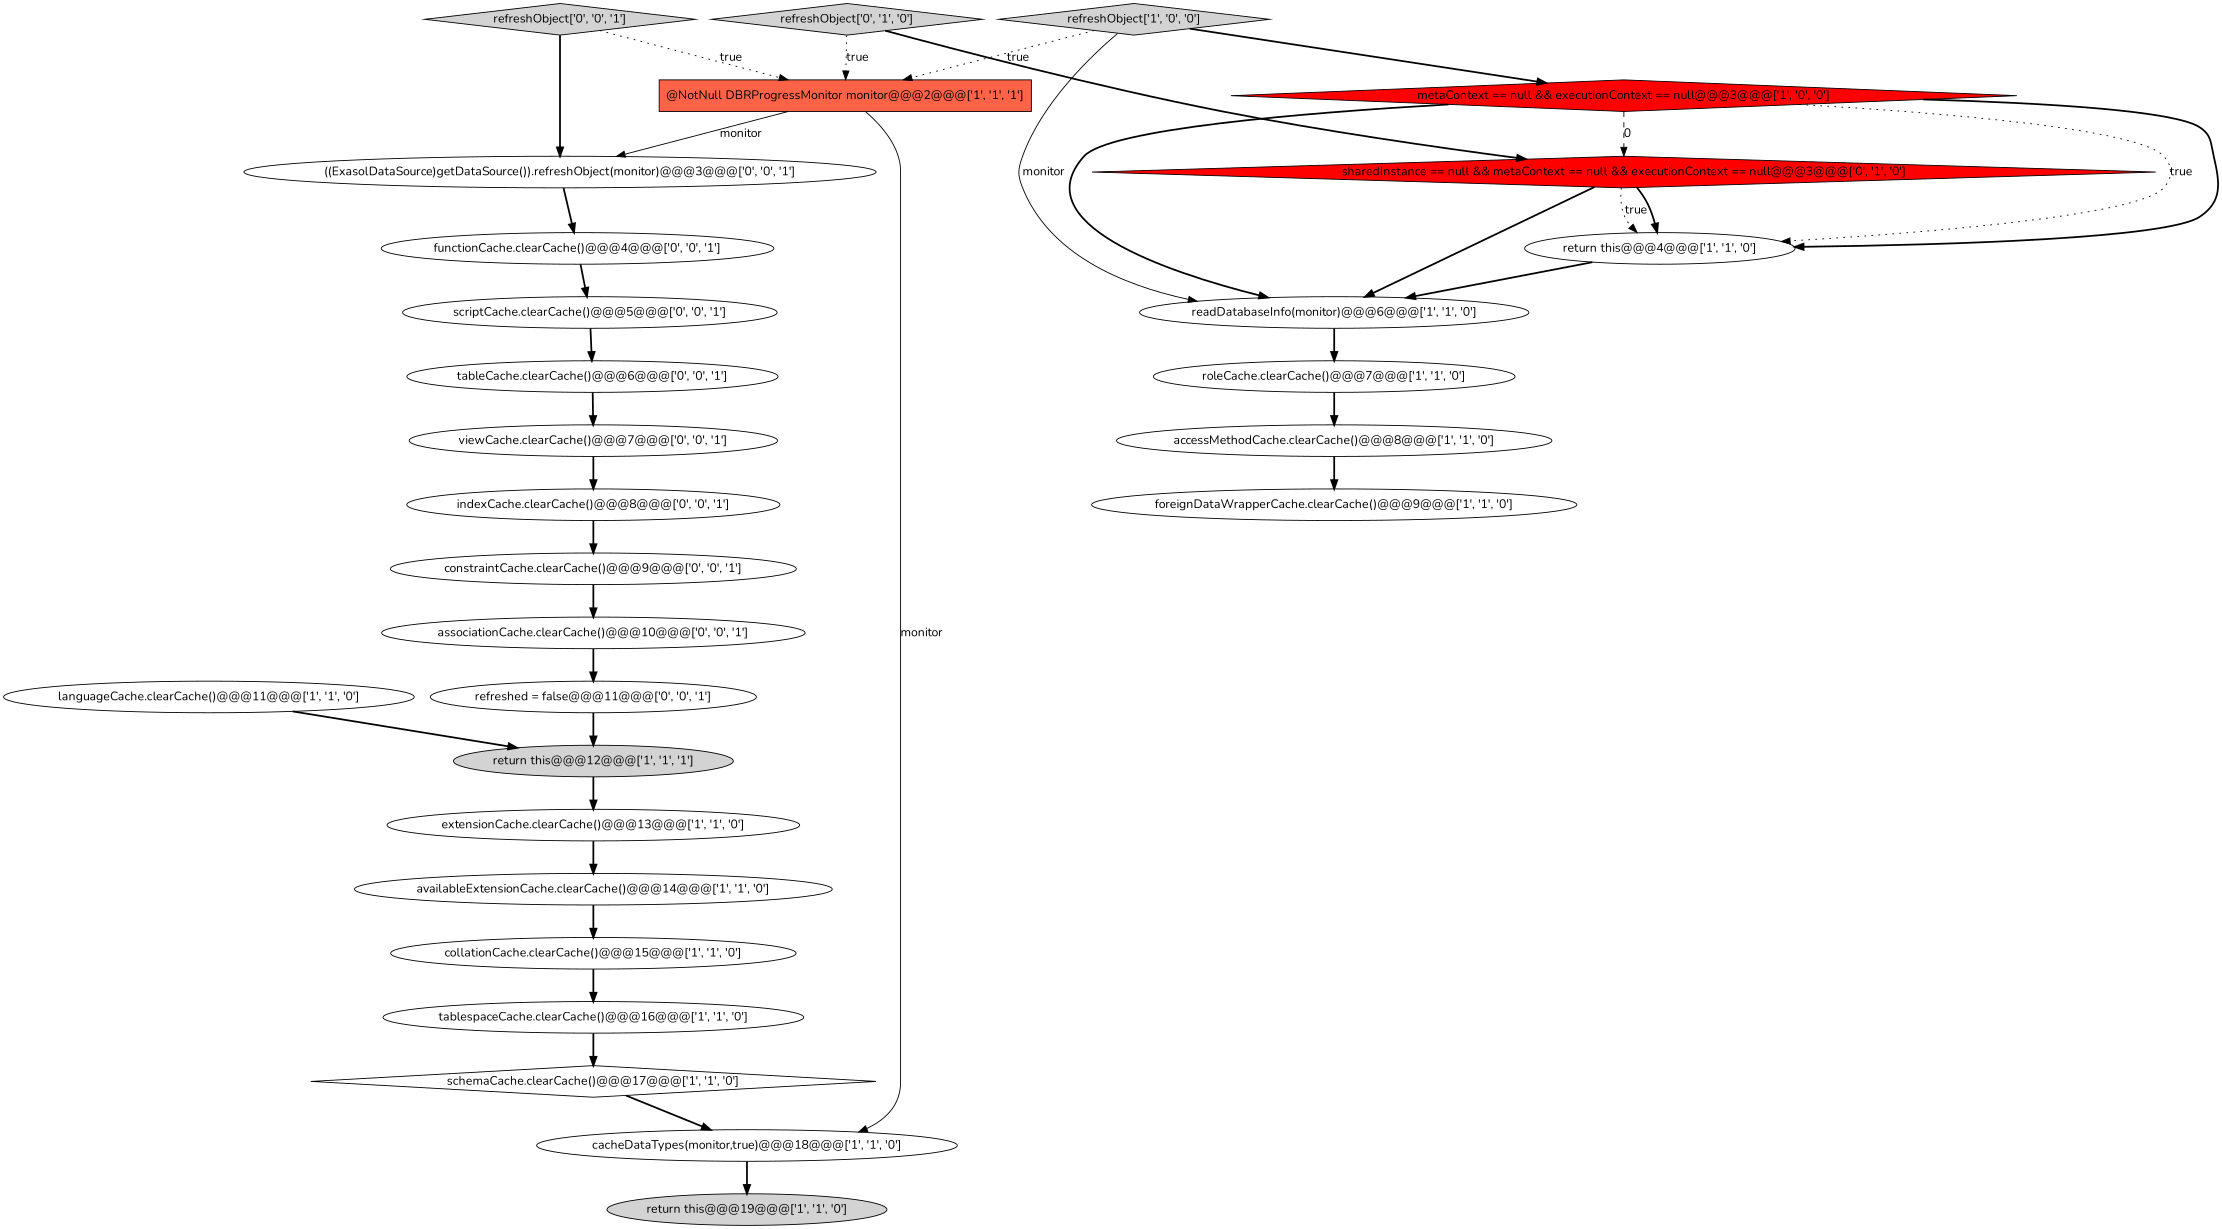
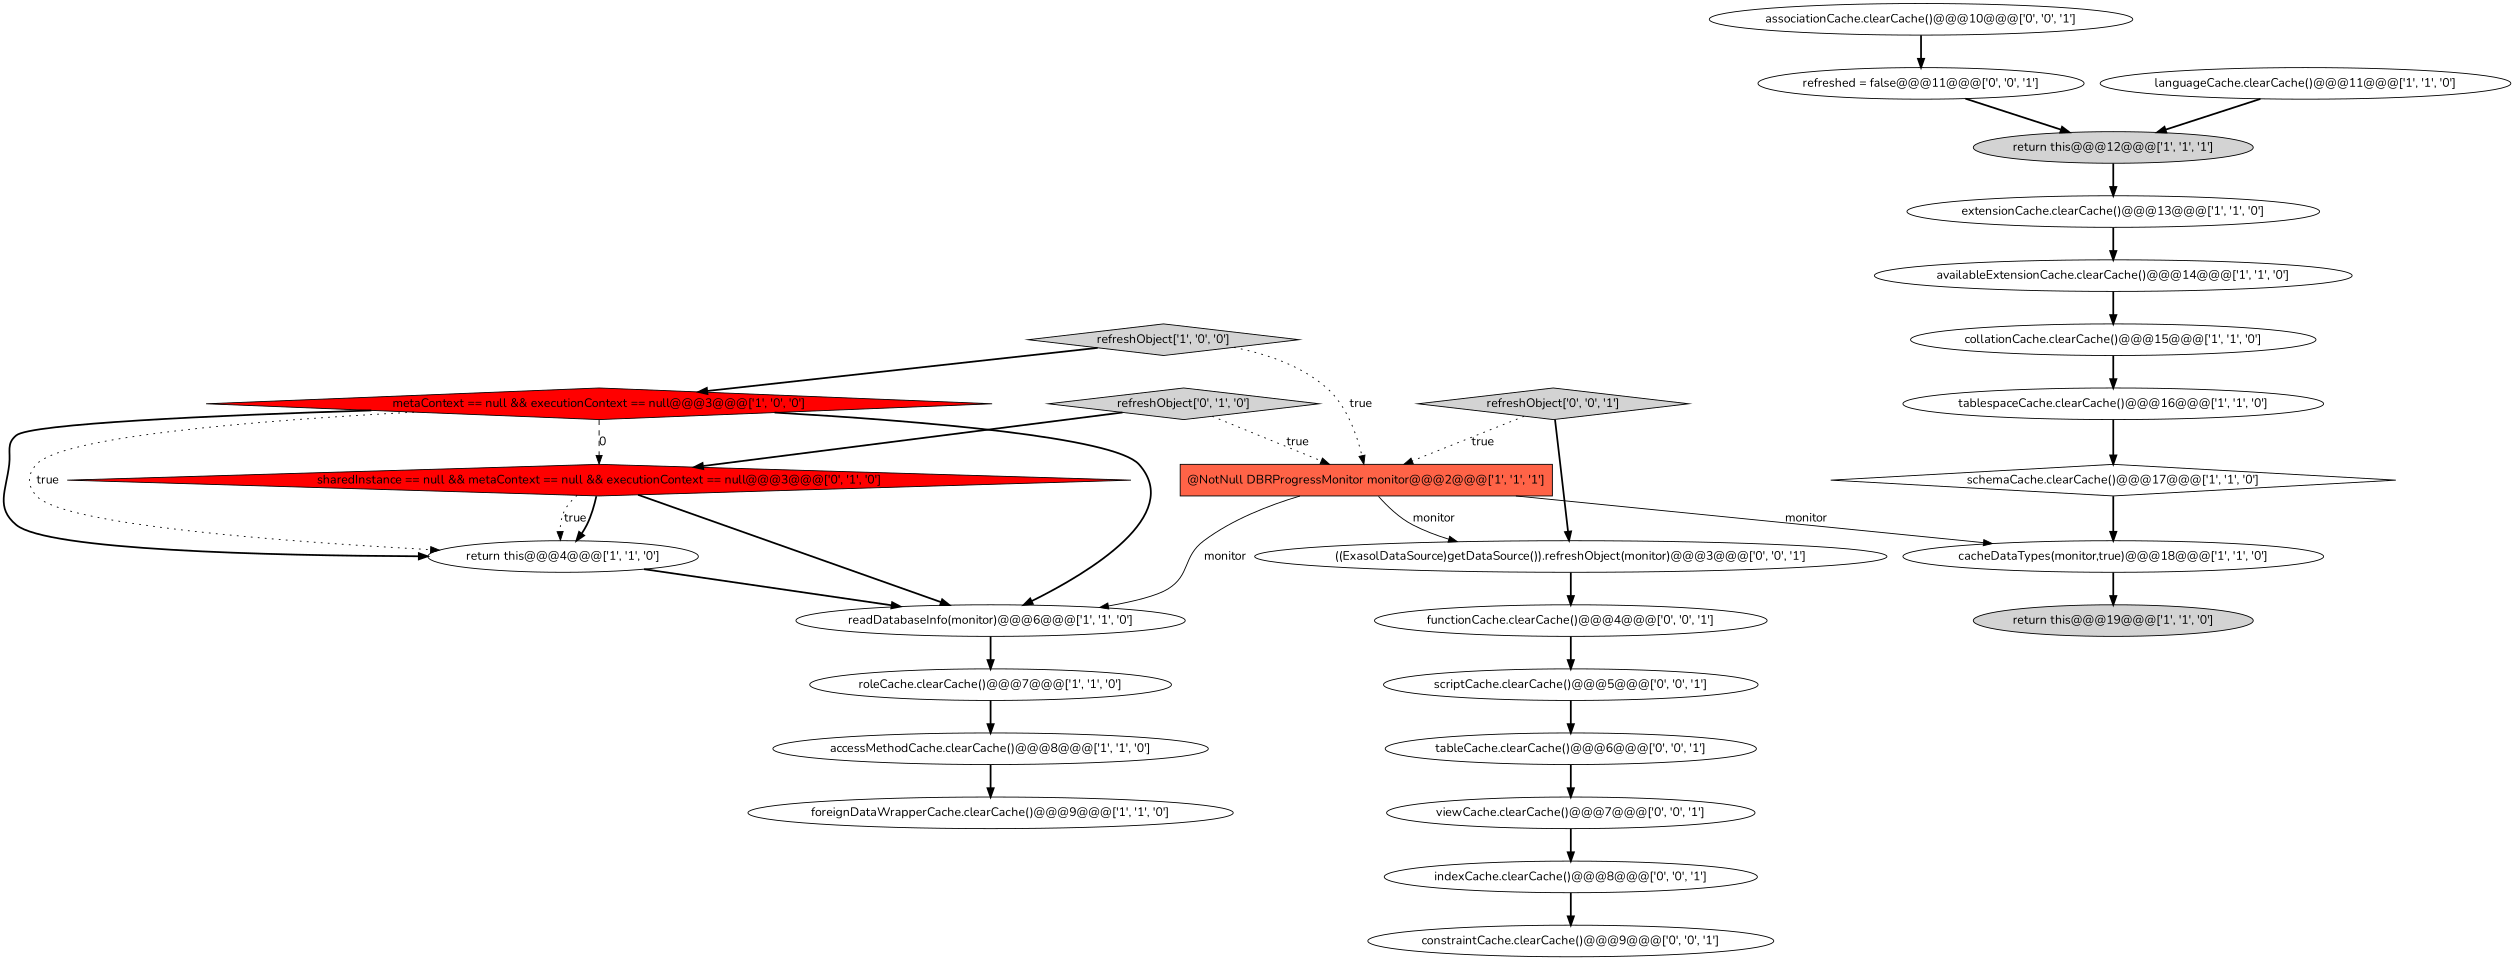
edge "refreshObject['1', '0', '0']" -> "readDatabaseInfo(monitor)@@@6@@@['1', '1', '0']": now "@NotNull DBRProgressMonitor monitor@@@2@@@['1', '1', '1']" -> "readDatabaseInfo(monitor)@@@6@@@['1', '1', '0']"
edge "constraintCache.clearCache()@@@9@@@['0', '0', '1']" -> "associationCache.clearCache()@@@10@@@['0', '0', '1']": removed
